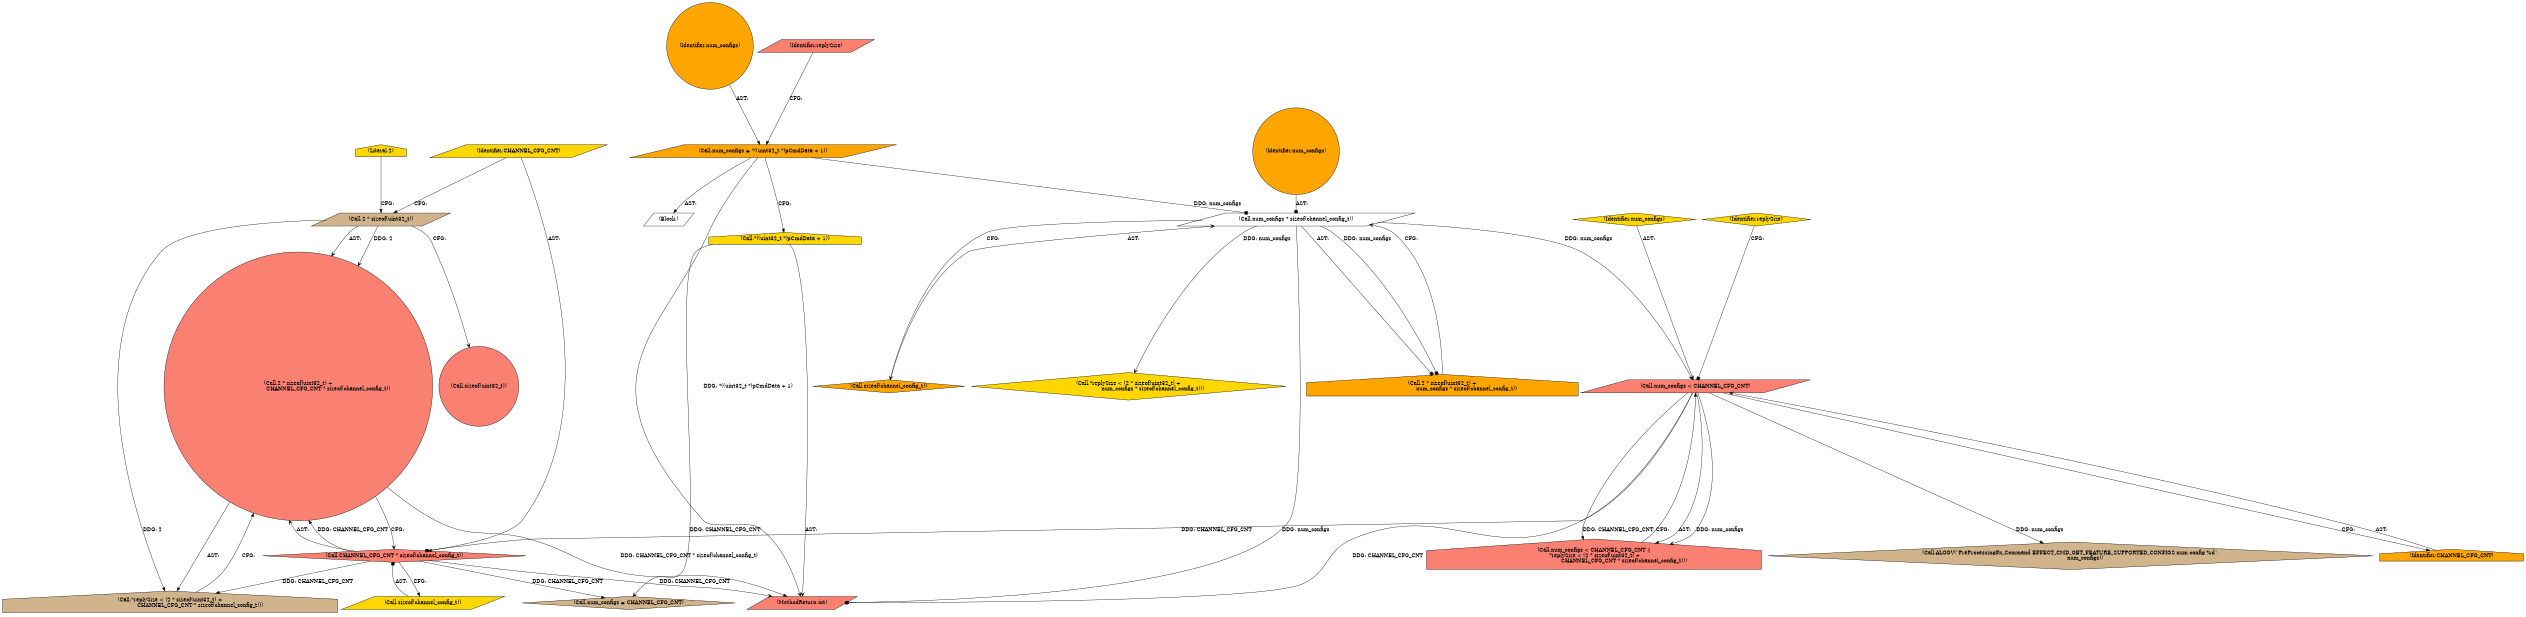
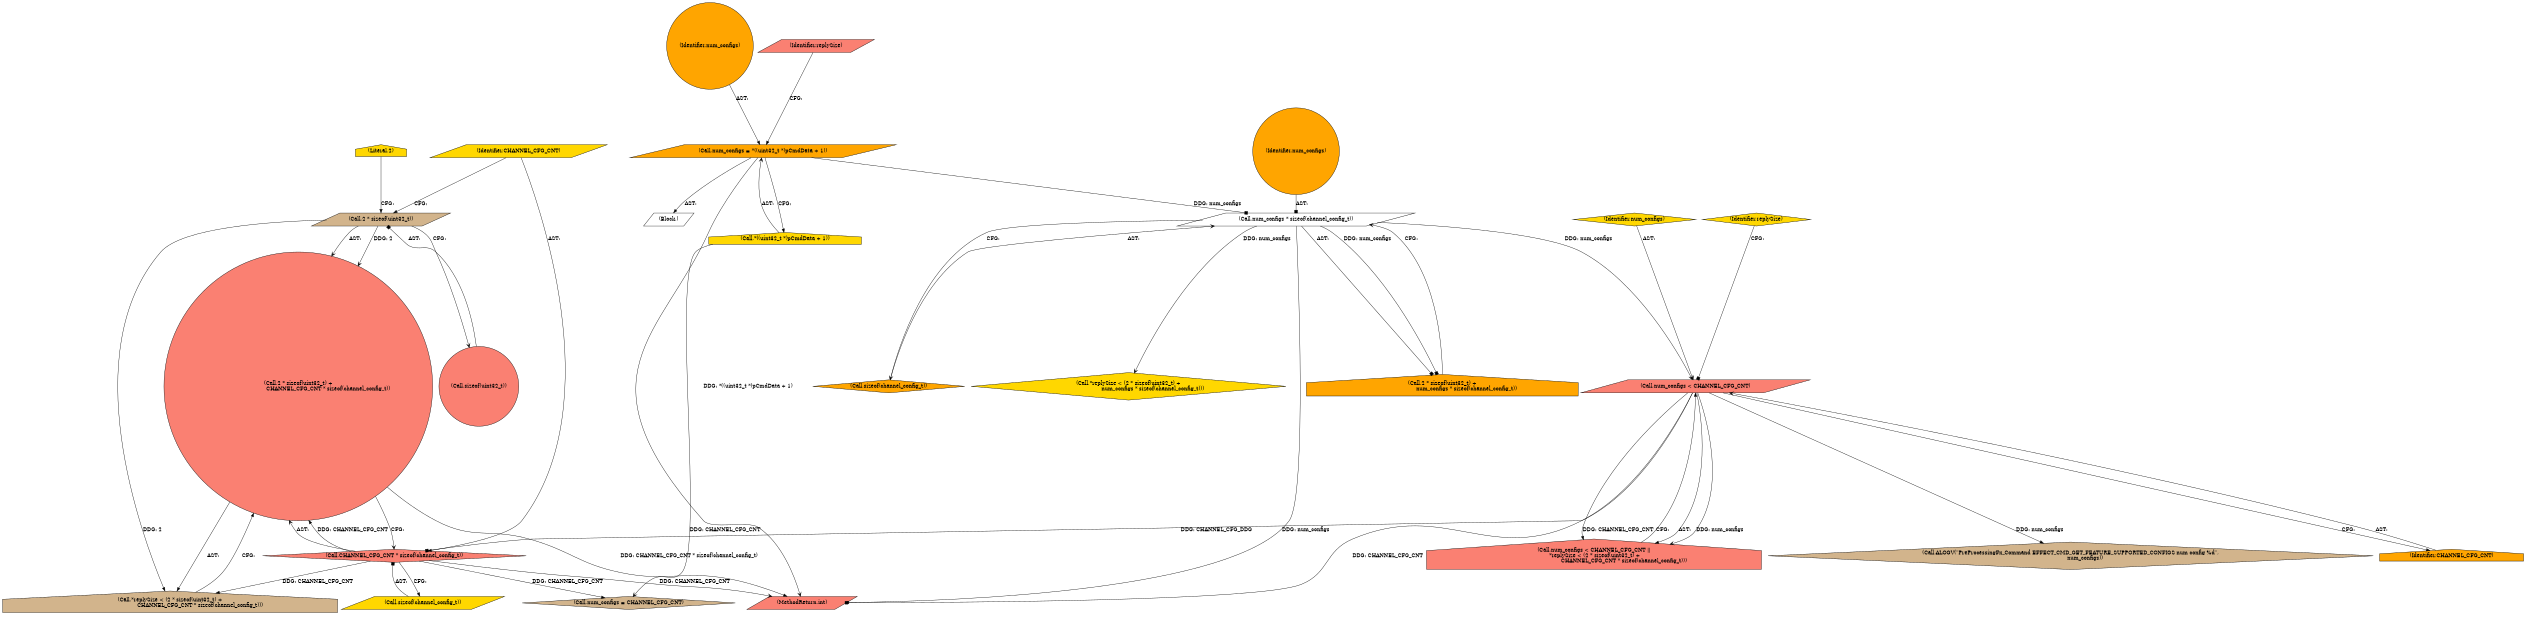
edge "(Call,sizeof(uint32_t))" -> "(Call,2 * sizeof(uint32_t))": added, label "AST:"
edge "(Call,*((uint32_t *)pCmdData + 1))" -> "(MethodReturn,int)": now "(Call,*((uint32_t *)pCmdData + 1))" -> "(Call,num_configs = *((uint32_t *)pCmdData + 1))"
edge "(Call,num_configs < CHANNEL_CFG_CNT)" -> "(Call,CHANNEL_CFG_CNT * sizeof(channel_config_t))": label "DDG: CHANNEL_CFG_CNT" -> "DDG: CHANNEL_CFG_DDG"
